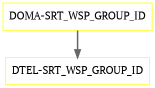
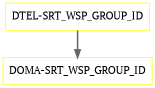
edge "DOMA-SRT_WSP_GROUP_ID" -> "DTEL-SRT_WSP_GROUP_ID": reversed
